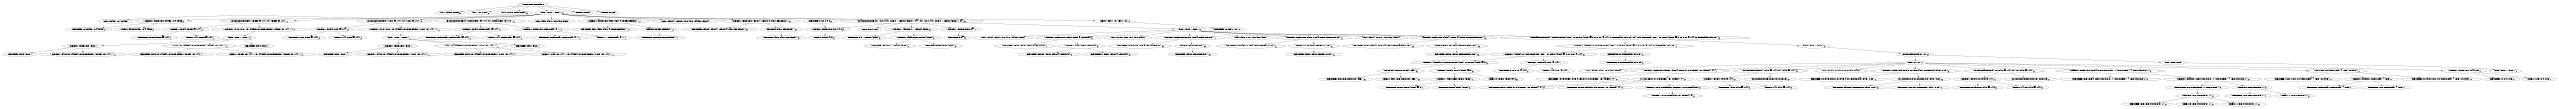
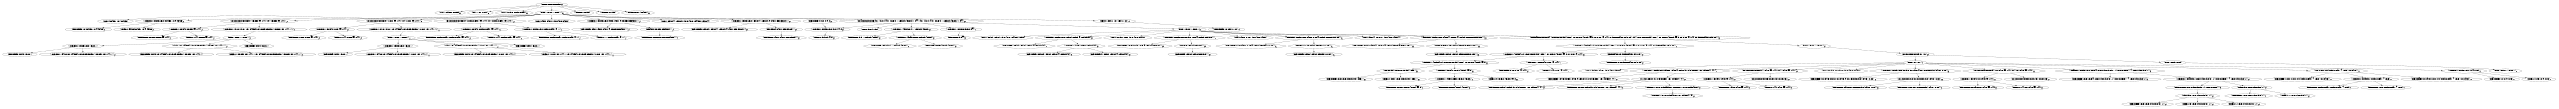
node "(METHOD_RETURN,boolean)": added
